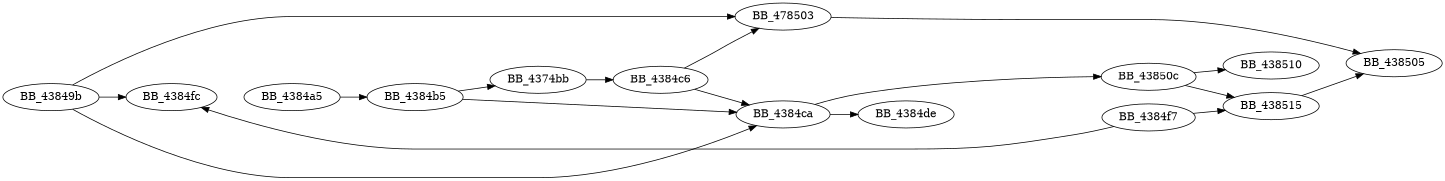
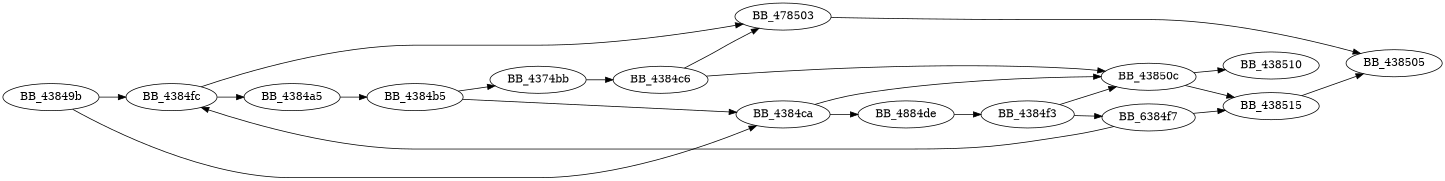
edge "BB_43849b" -> "BB_478503": now "BB_4384fc" -> "BB_478503"
edge "BB_4384c6" -> "BB_4384ca": now "BB_4384c6" -> "BB_43850c"
edge "BB_4384fc" -> "BB_4384a5": added
node "BB_4384de": label "BB_4384de" -> "BB_4884de"
node "BB_4384f3": added
node "BB_4384f7": label "BB_4384f7" -> "BB_6384f7"
